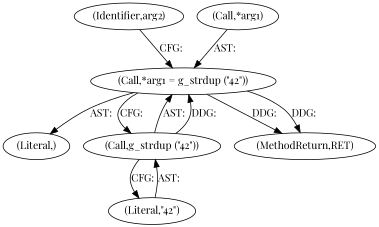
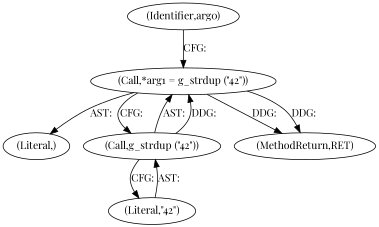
node "(Identifier,arg2)": label "(Identifier,arg2)" -> "(Identifier,arg0)"
node "(Call,*arg1)": removed
